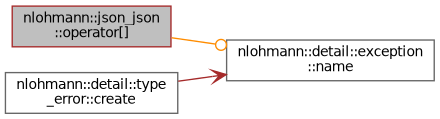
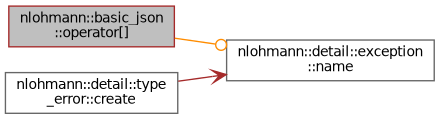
node "nlohmann::json_json ::operator[]": label "nlohmann::json_json ::operator[]" -> "nlohmann::basic_json ::operator[]"
